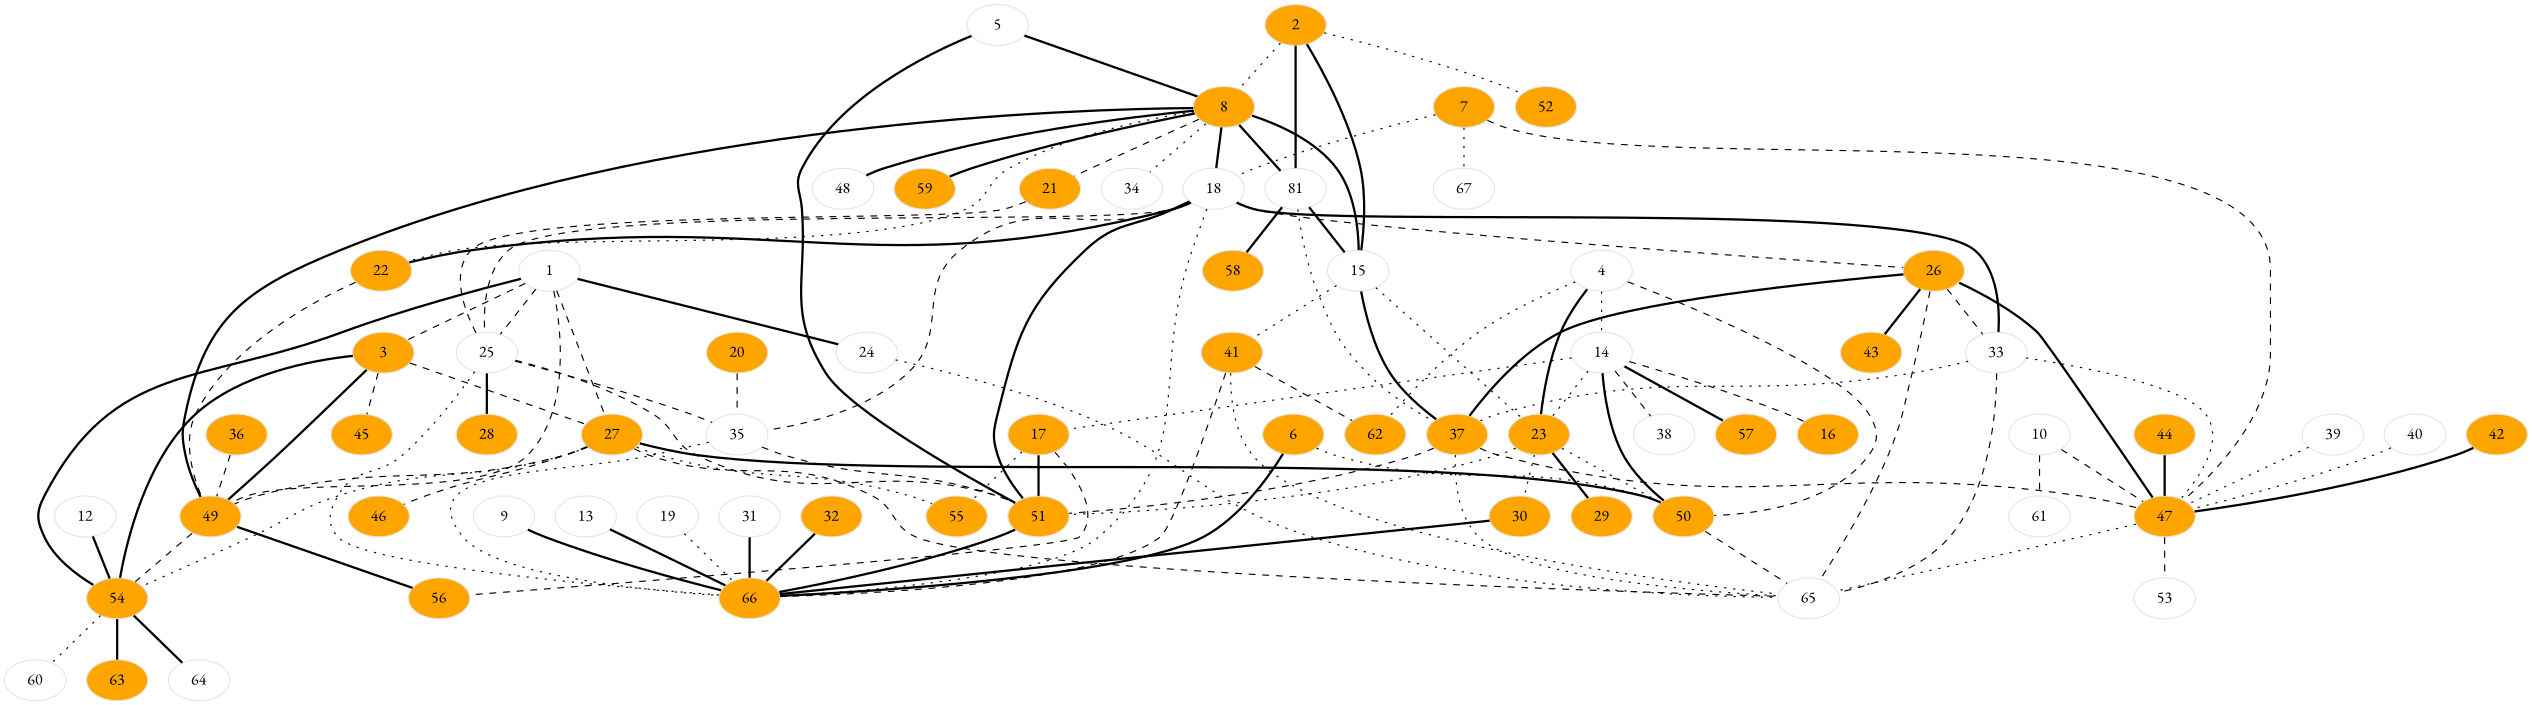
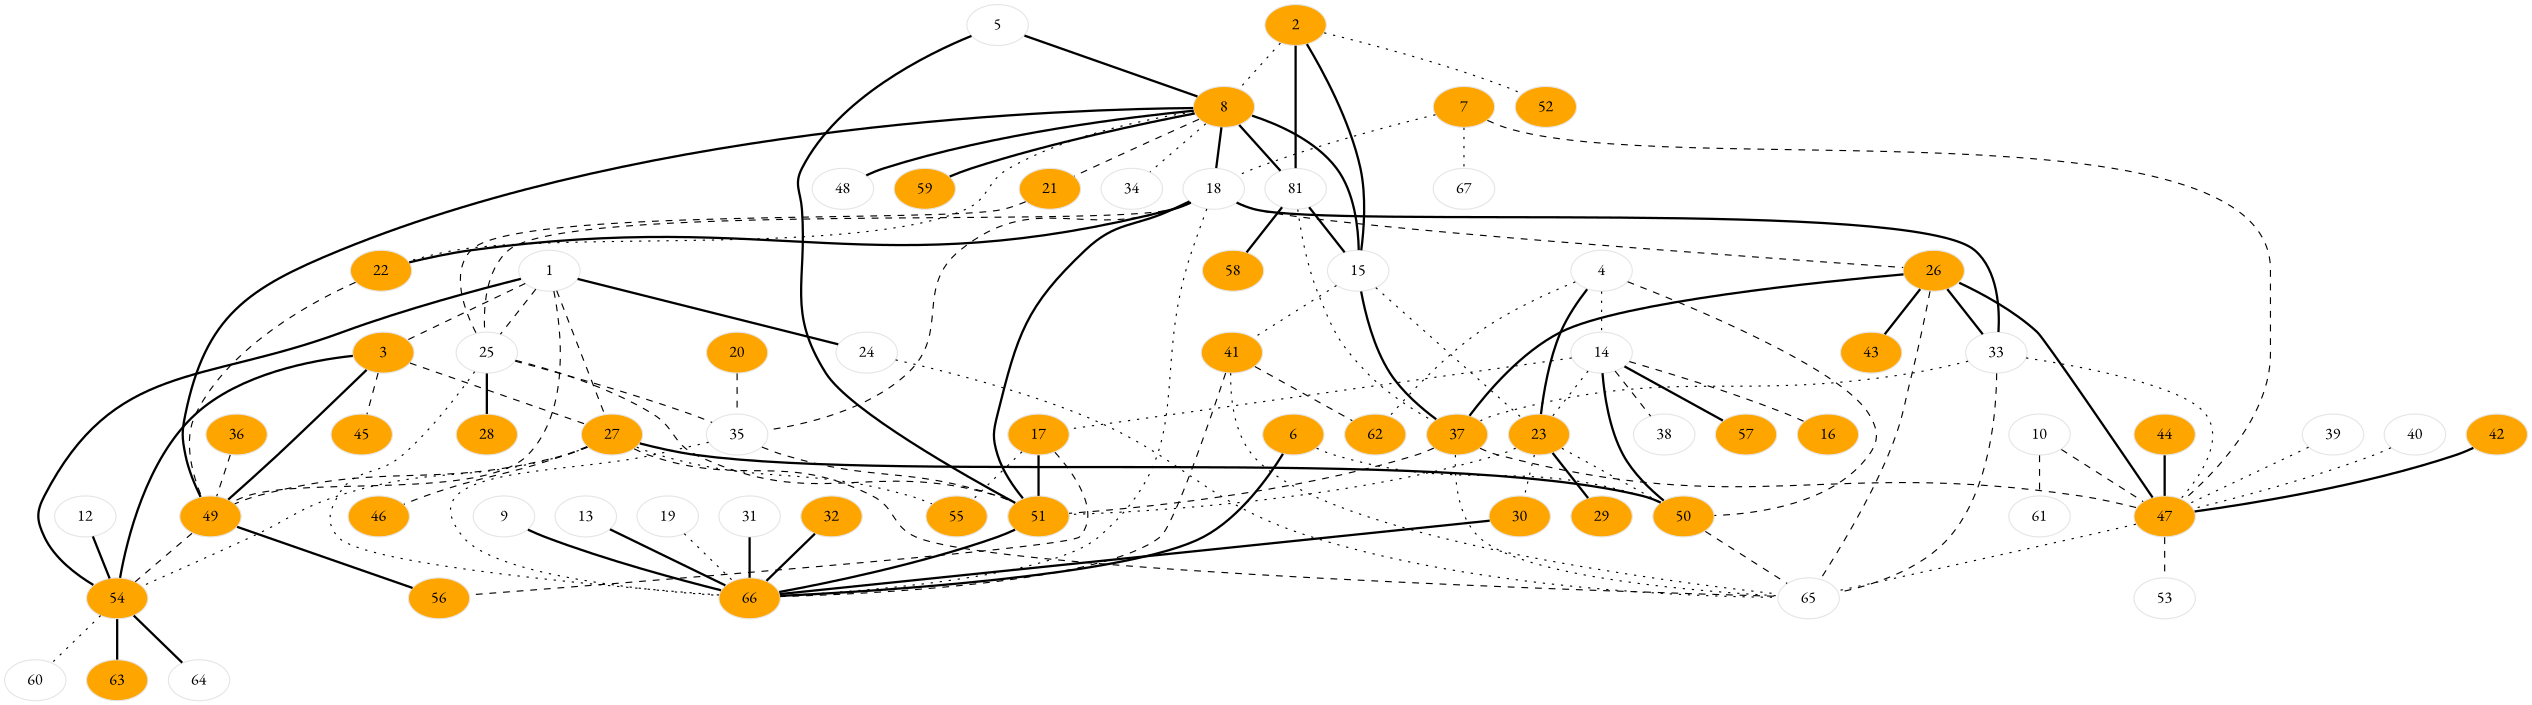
edge "26" -- "33": style dashed -> bold
